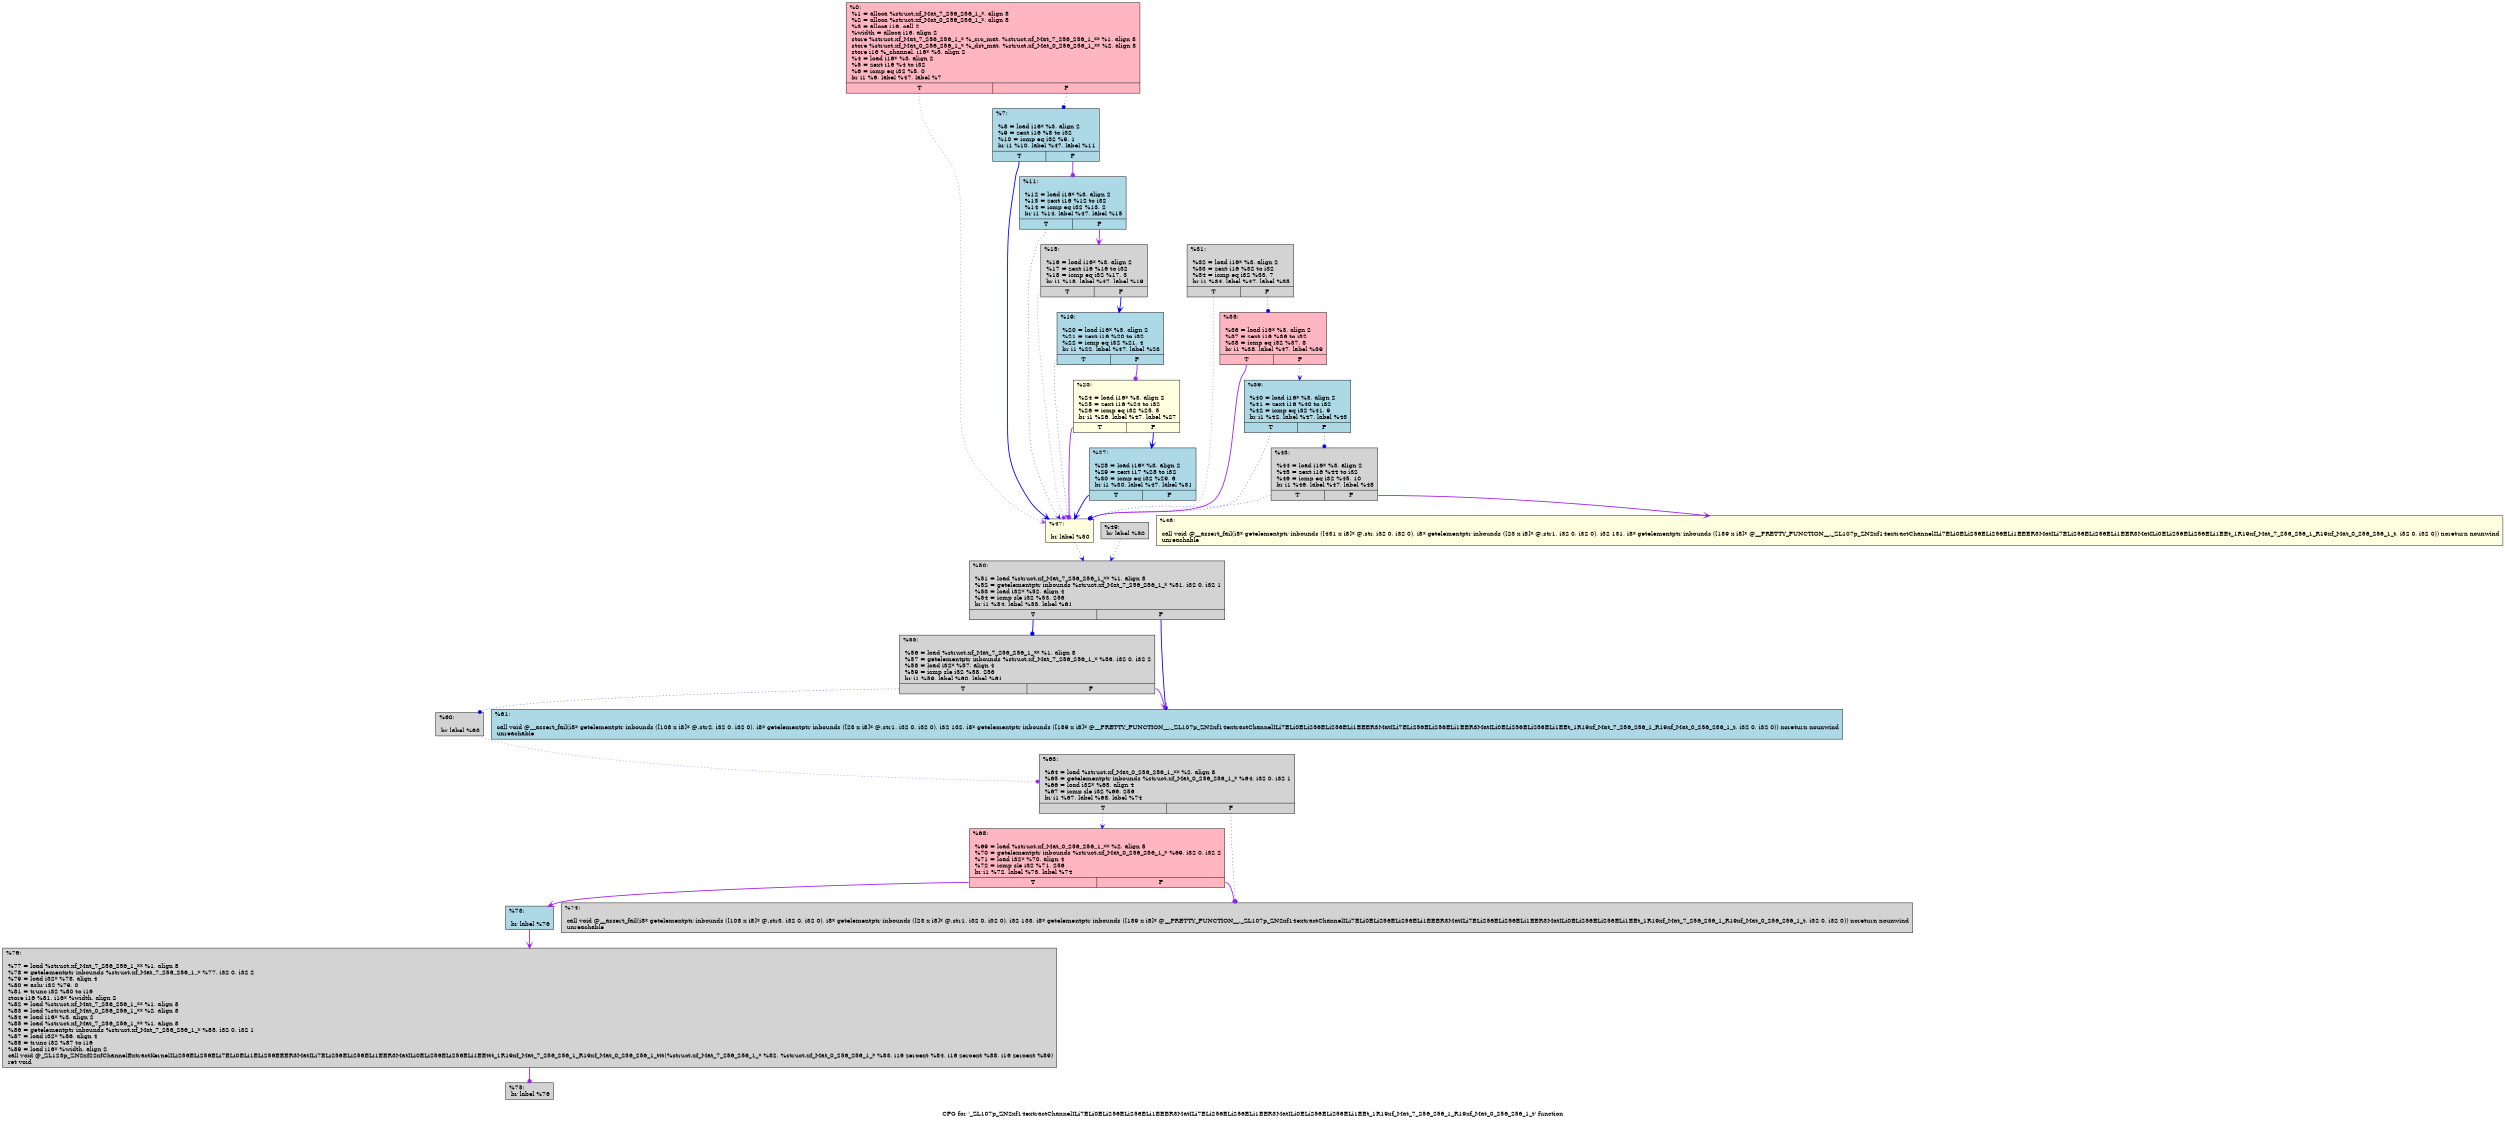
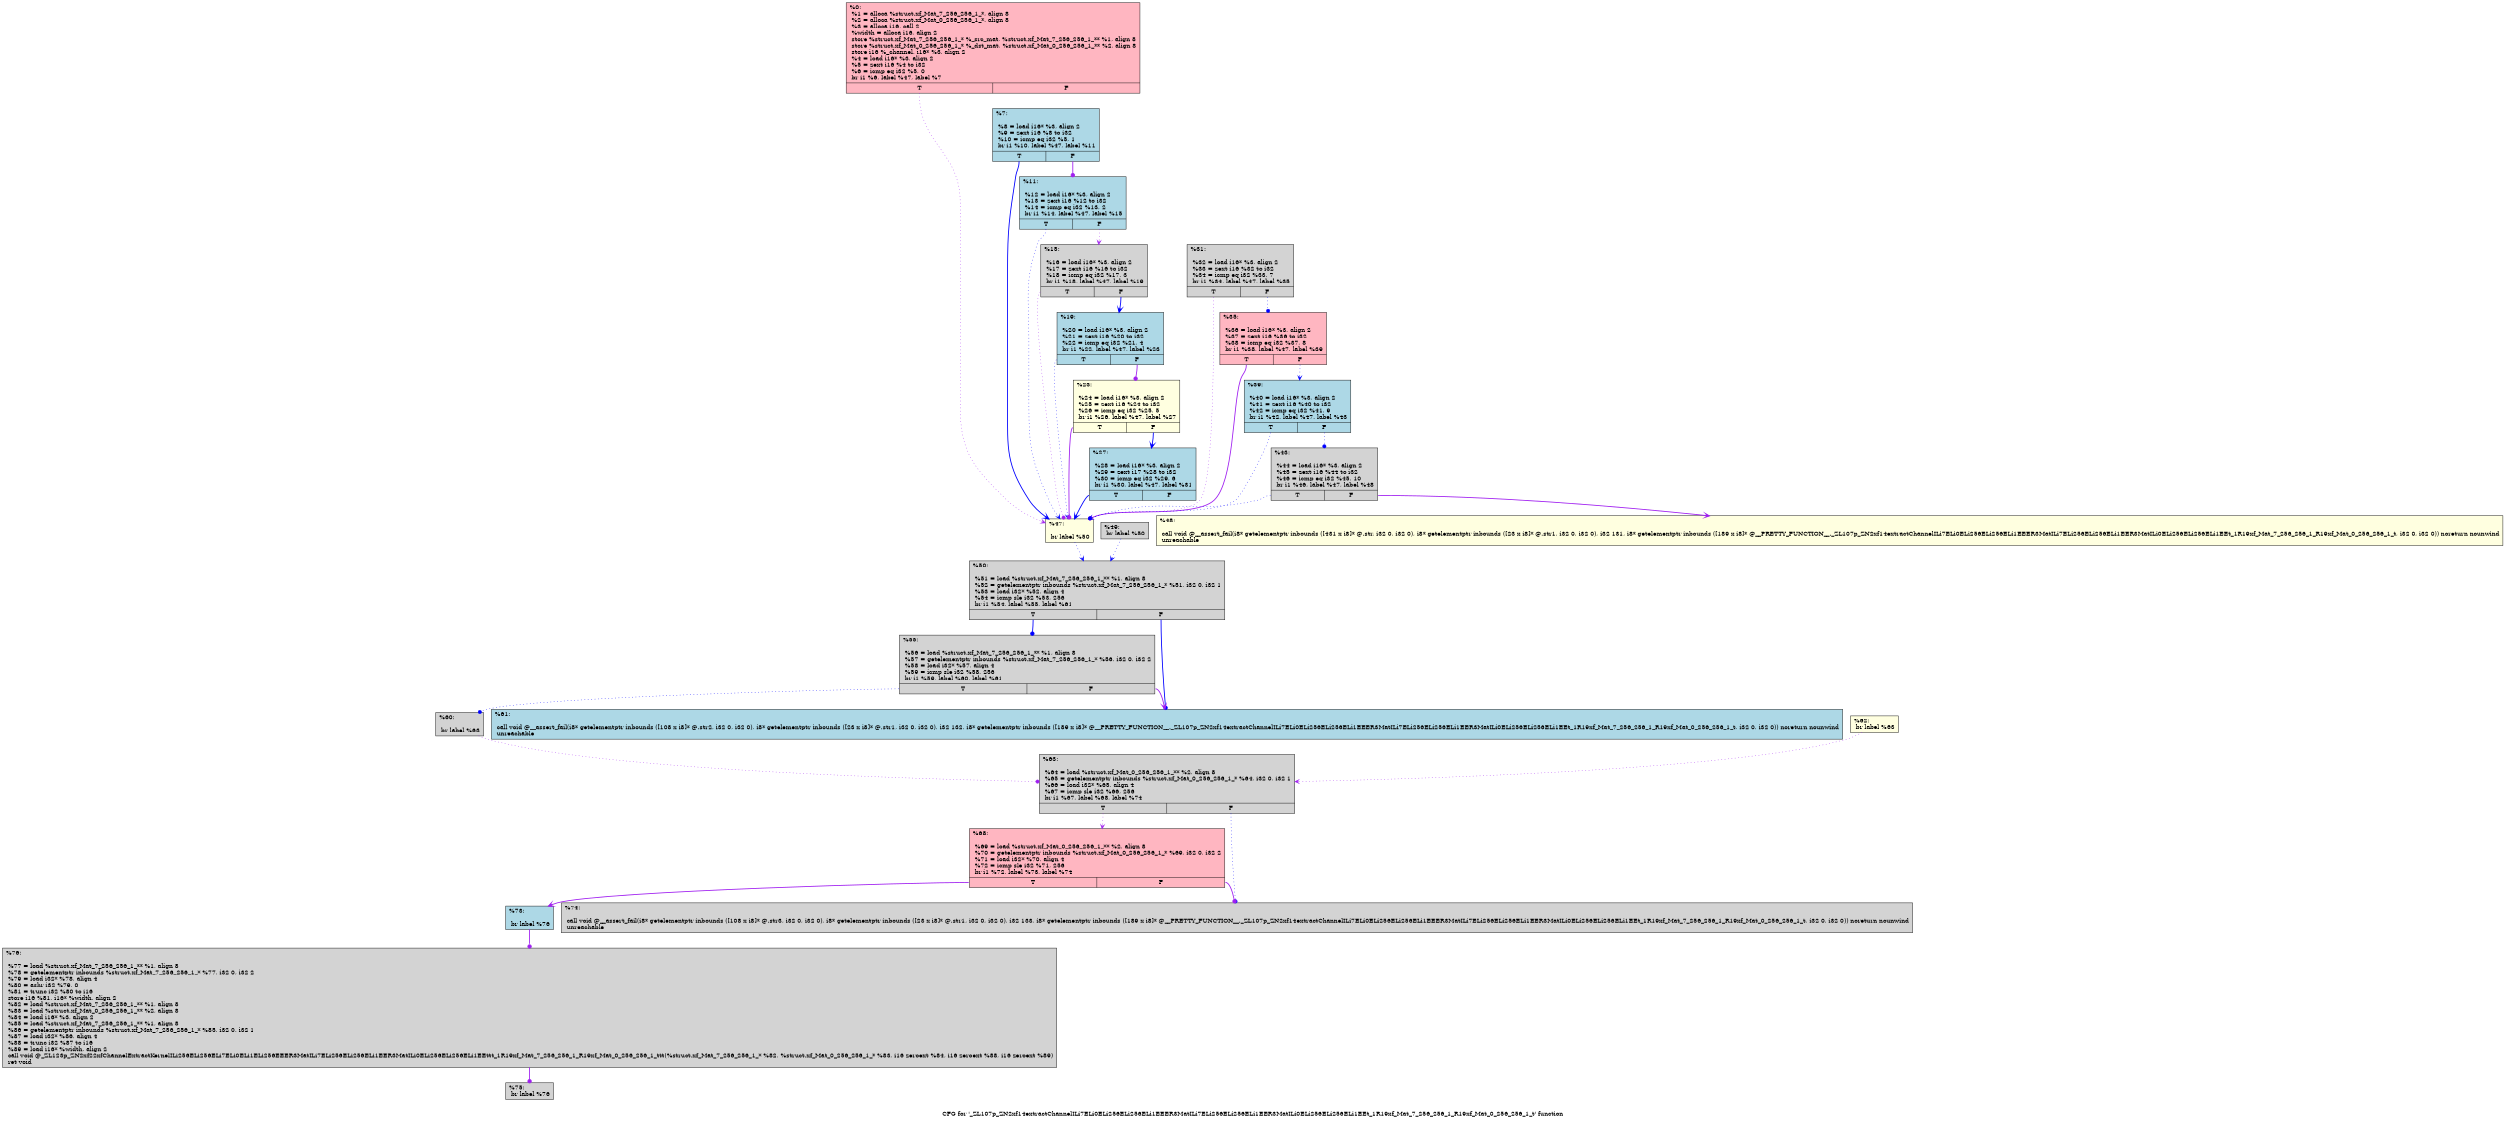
edge "%0:" -> "%7:": removed
node "%7:": text "%10 = icmp eq i32 %9, 1" -> "%10 = icmp eq i32 %5, 1"
edge "%11:" -> "%15:": style bold -> dotted
node "%62:": added
edge "%63:" -> "%68:": color blue -> purple
edge "%73:" -> "%76:": arrowhead vee -> dot
